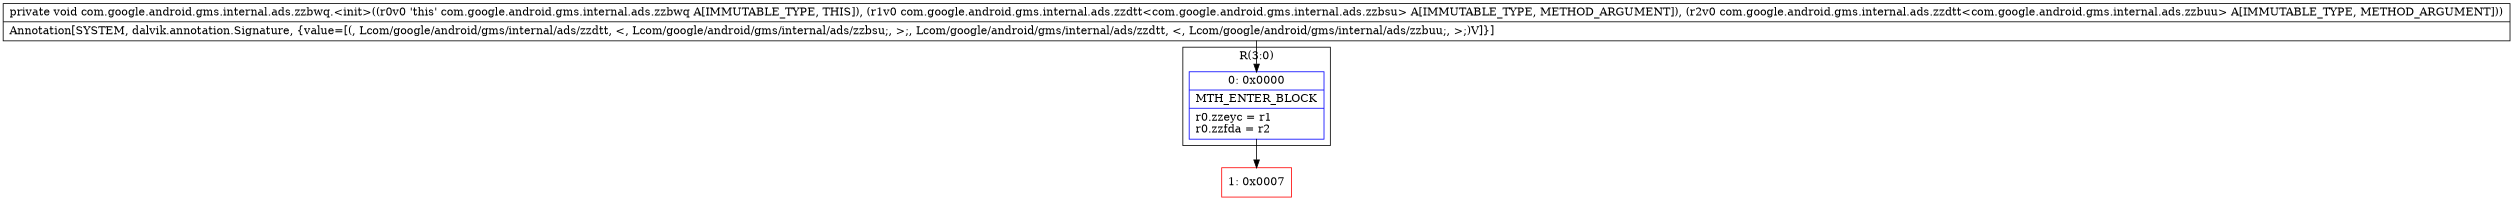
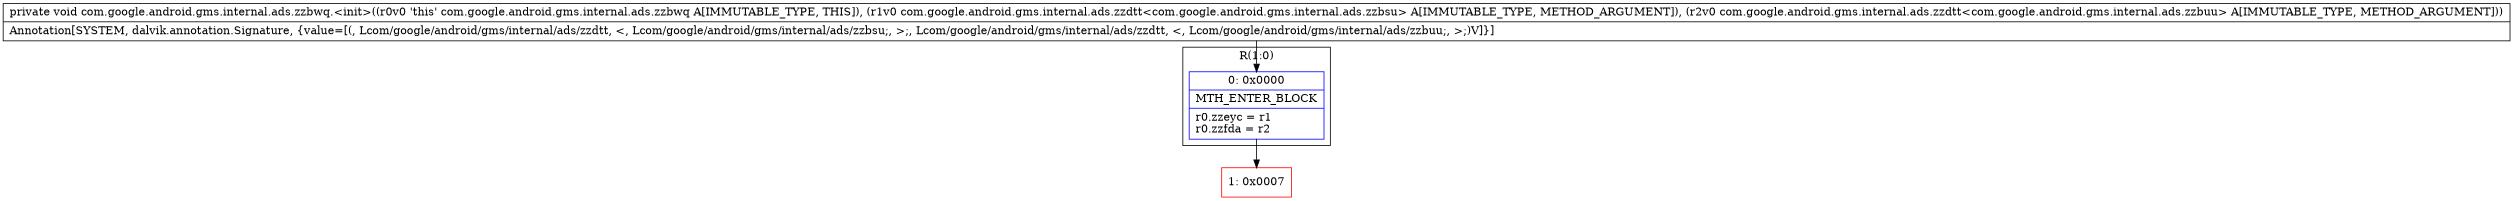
cluster "R(3:0)": label "R(3:0)" -> "R(1:0)"
